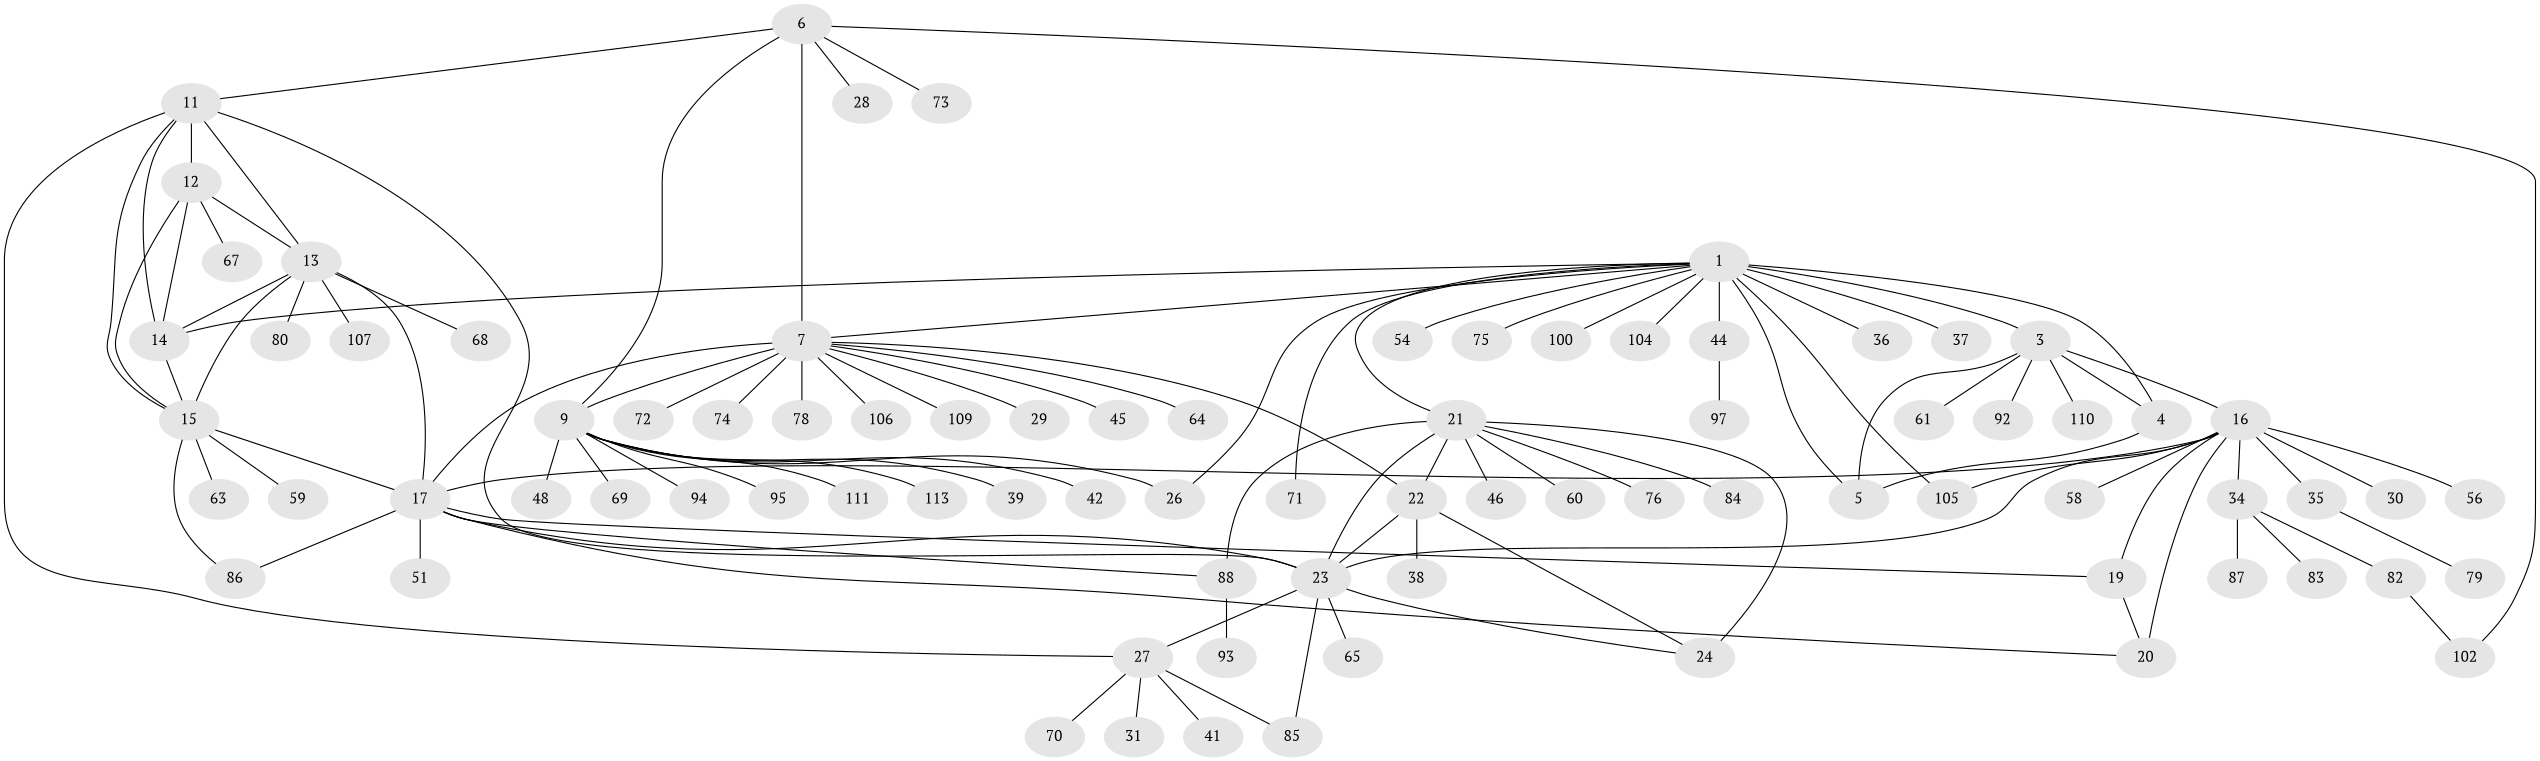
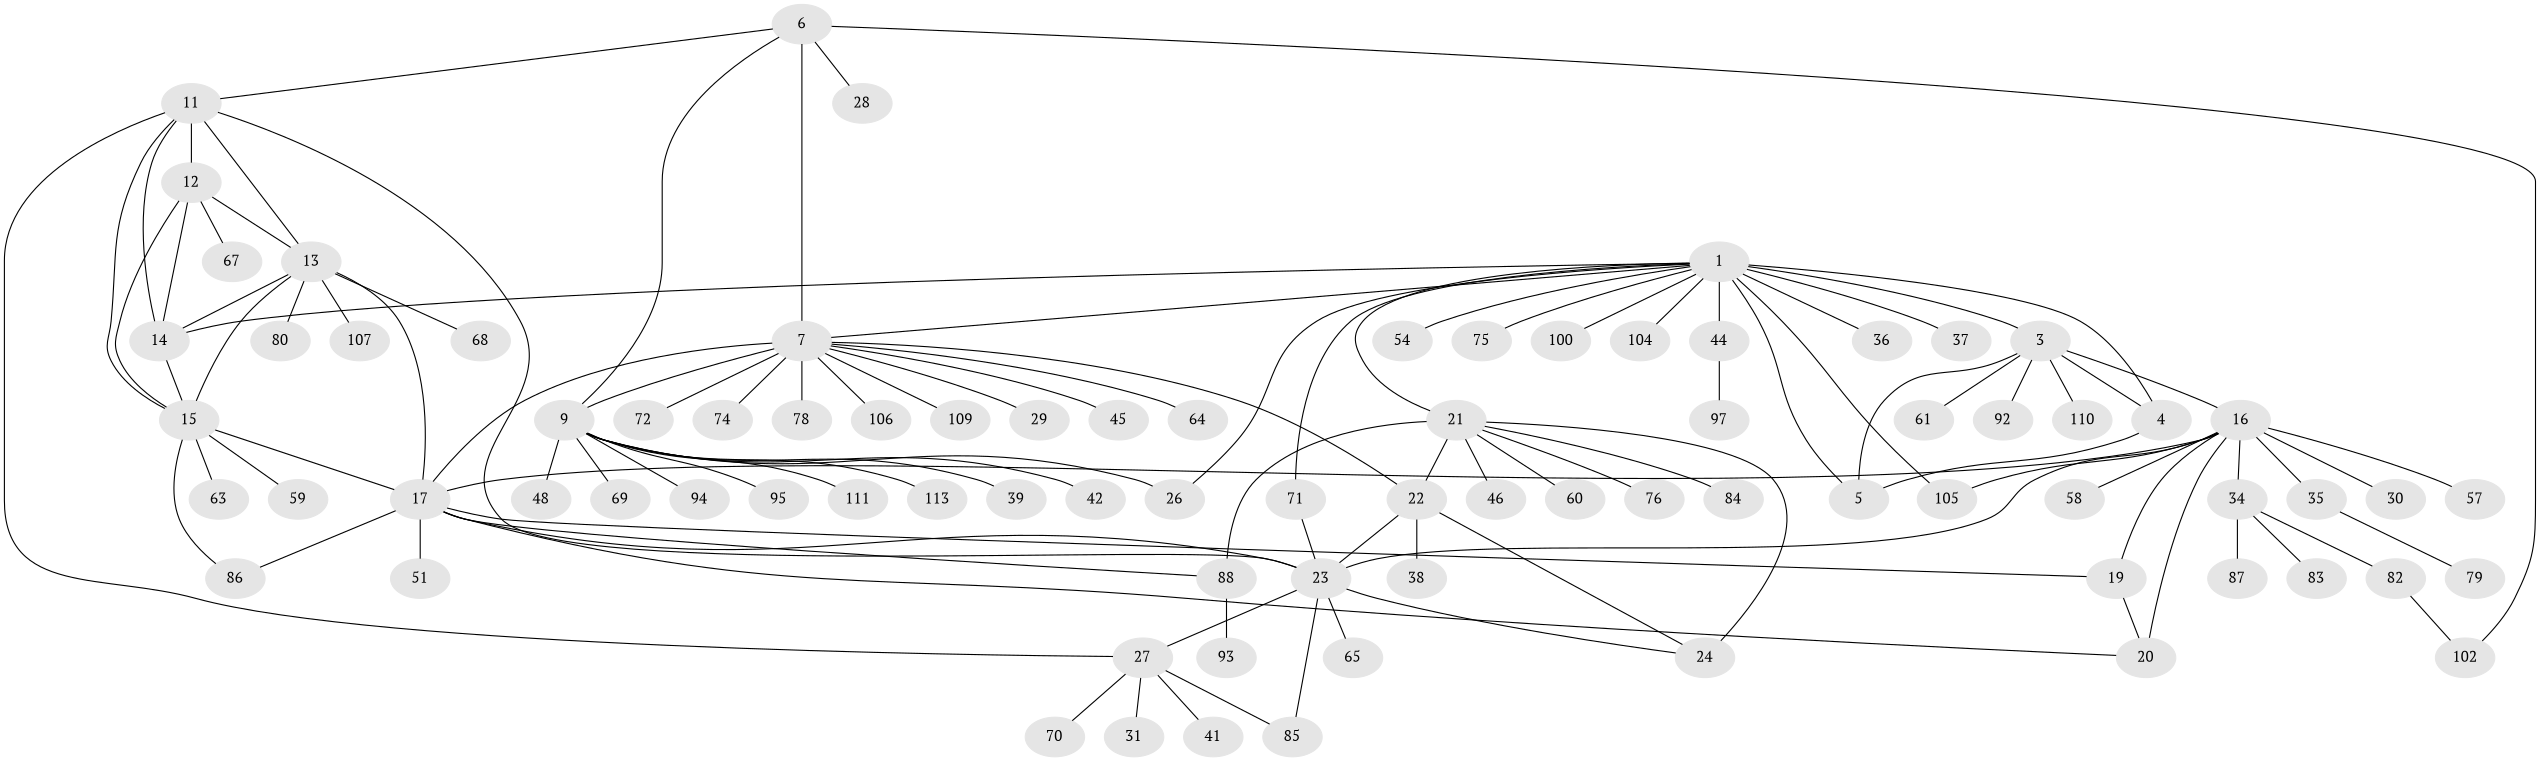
node "73": removed
edge "21" -- "23": now "71" -- "23"
node "56": label "56" -> "57"
